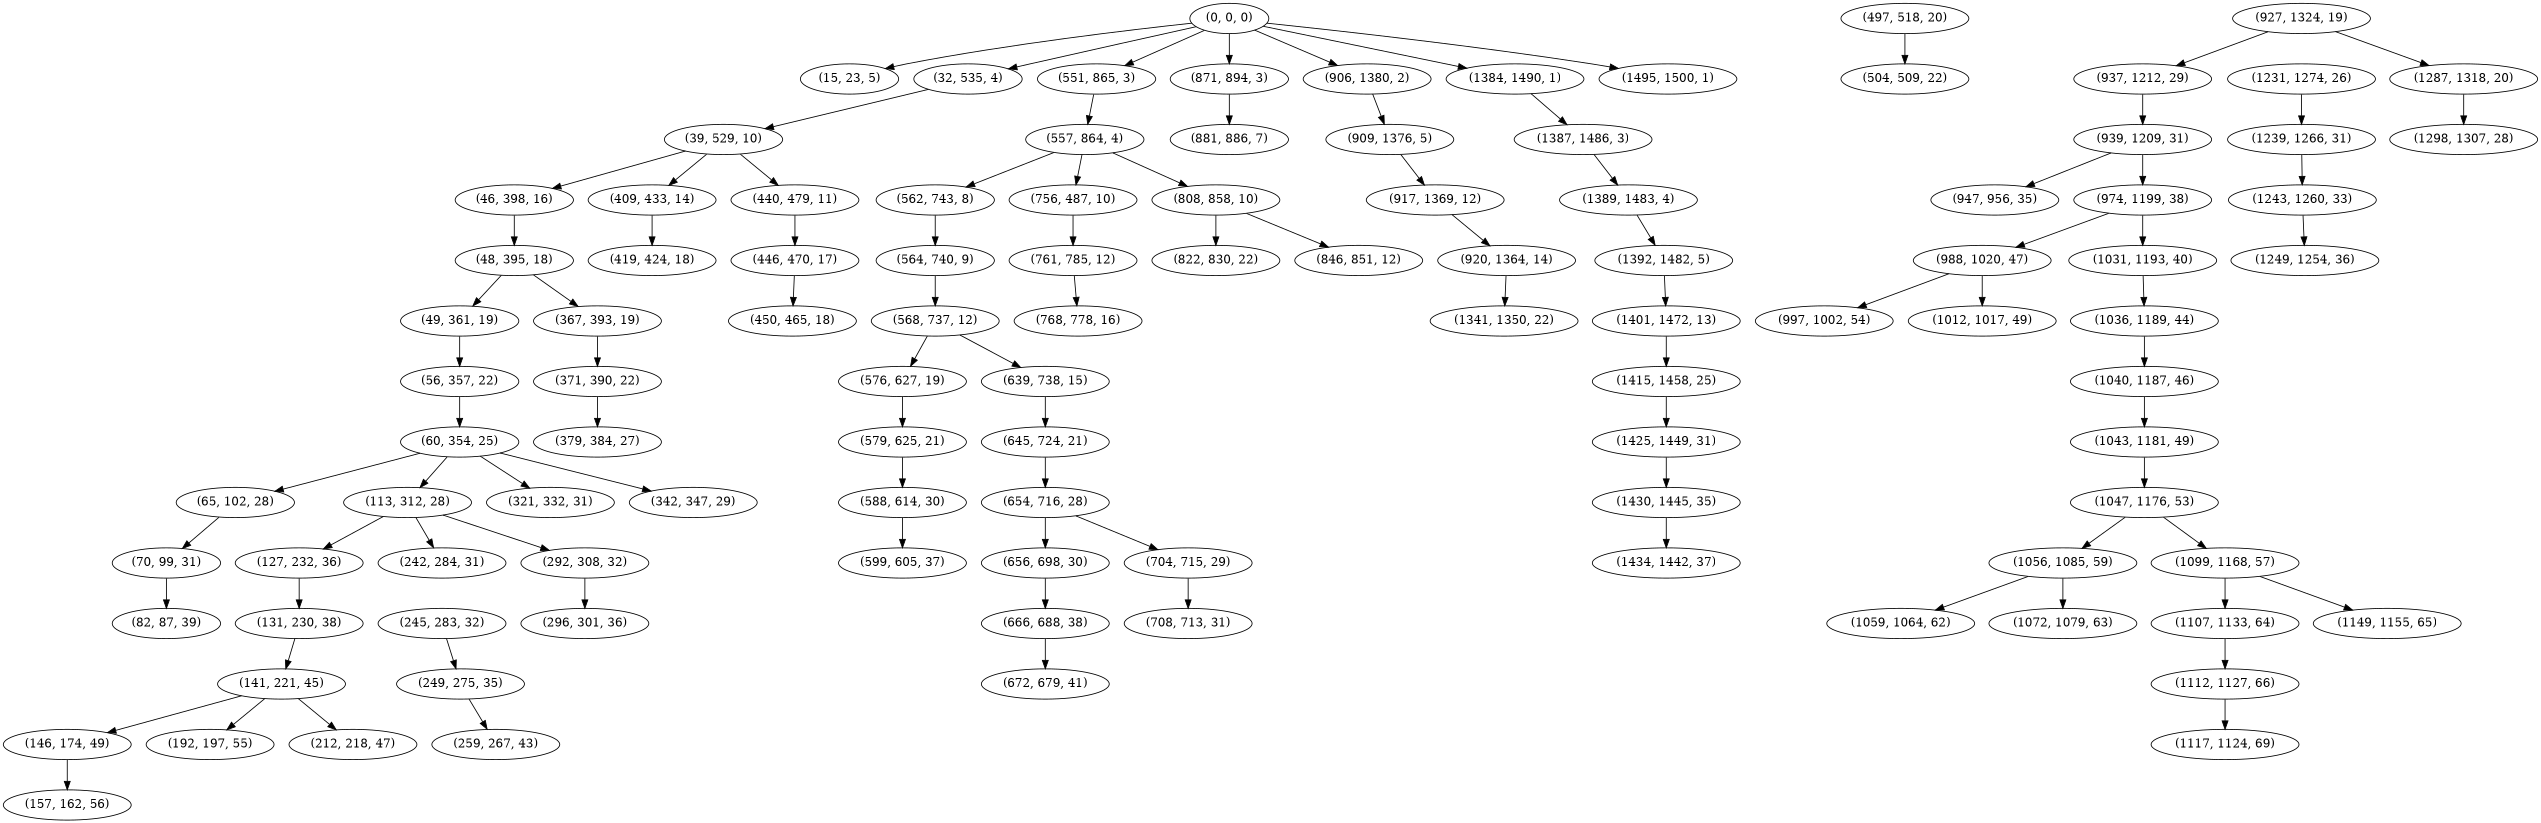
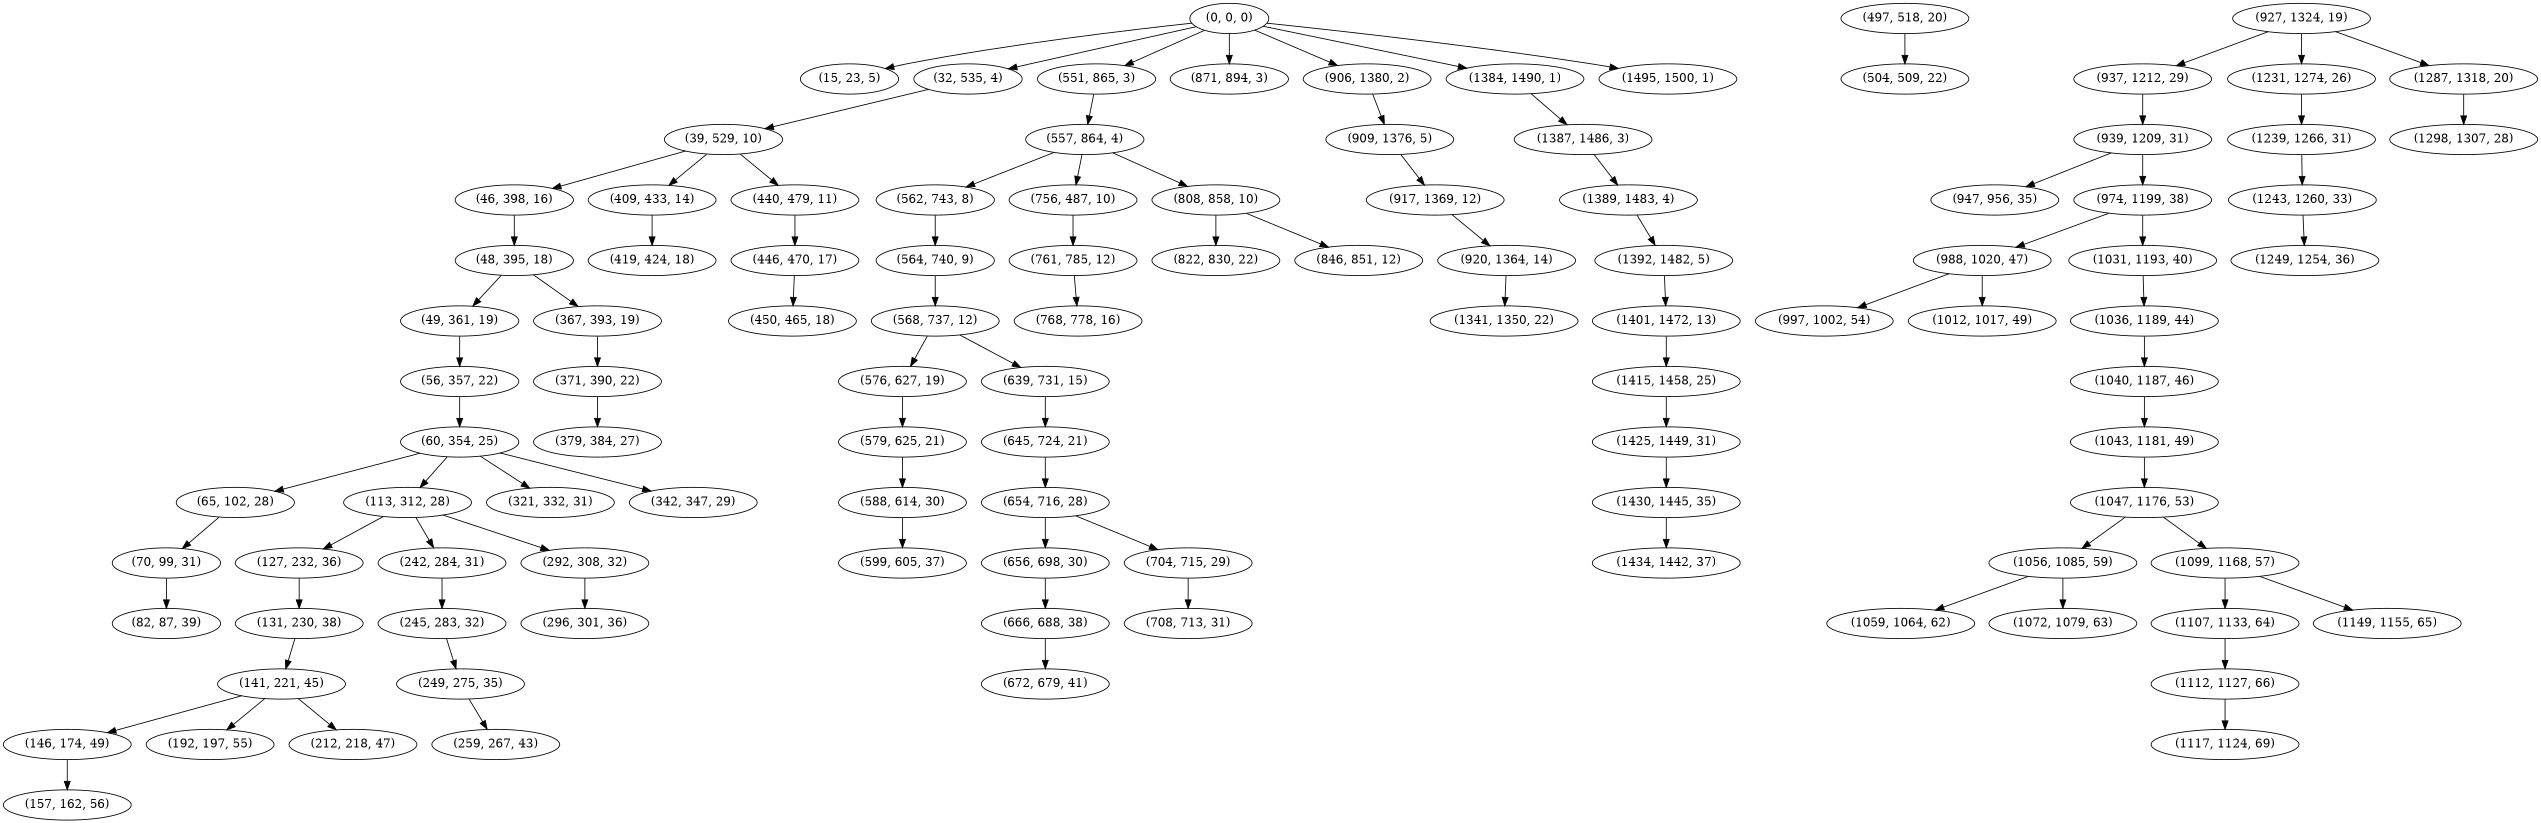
edge "(927, 1324, 19)" -> "(1231, 1274, 26)": added
node "(881, 886, 7)": removed
node "(639, 738, 15)": label "(639, 738, 15)" -> "(639, 731, 15)"
edge "(242, 284, 31)" -> "(245, 283, 32)": added
